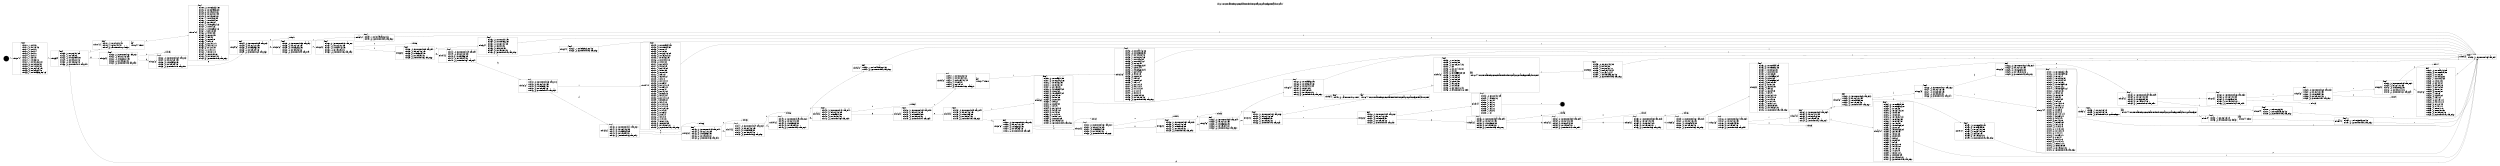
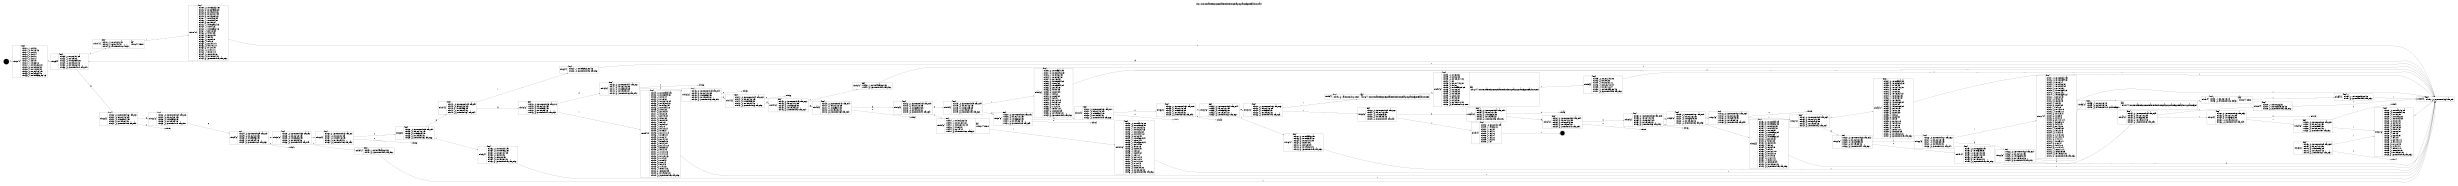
edge "0x4016dc [28]" -> "0x4016f8 [28]": now "0x4016dc [28]" -> "0x4018b1 [83]"
